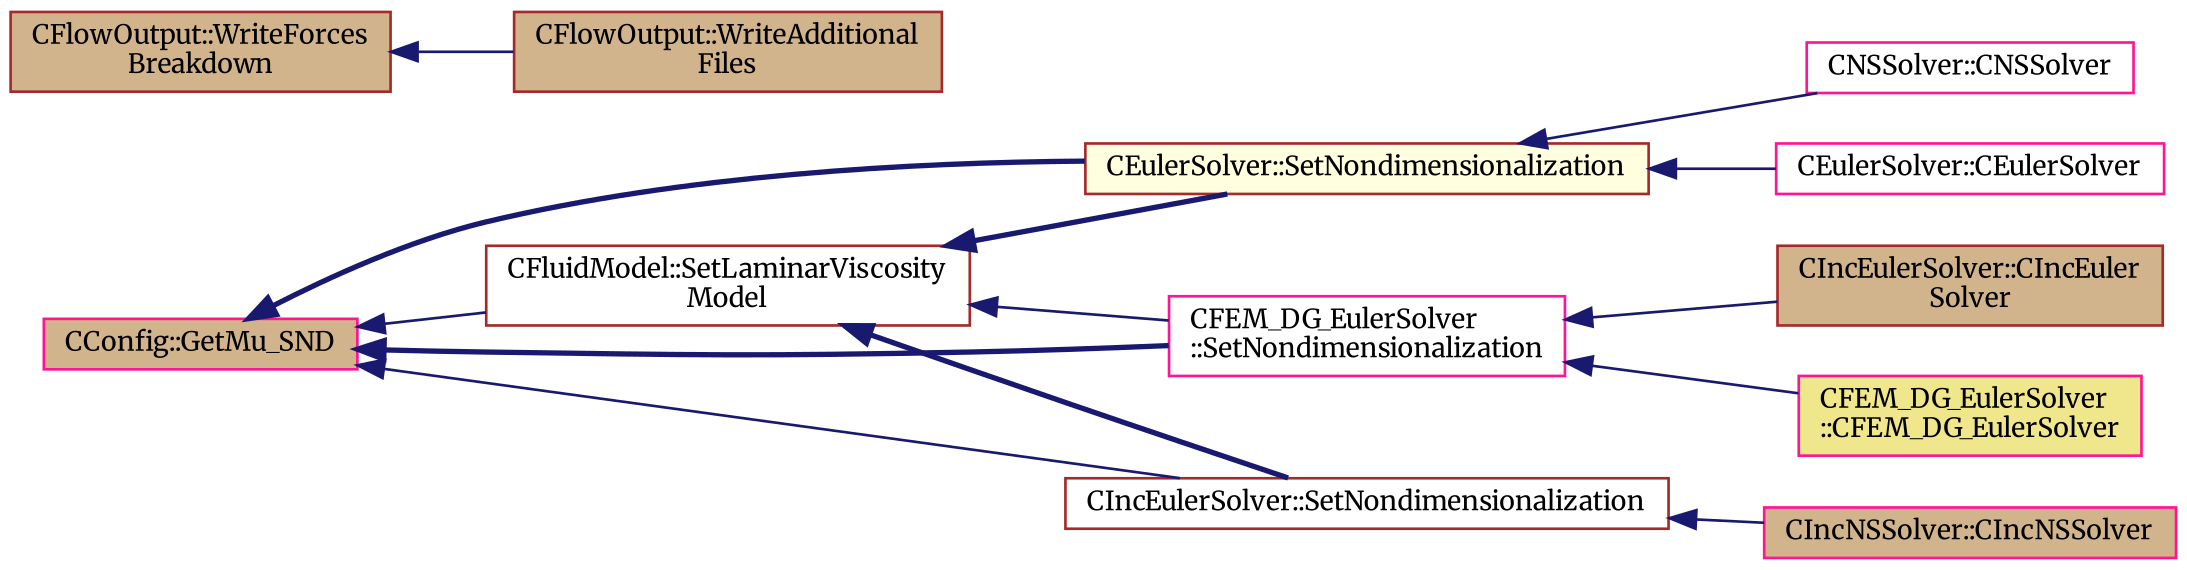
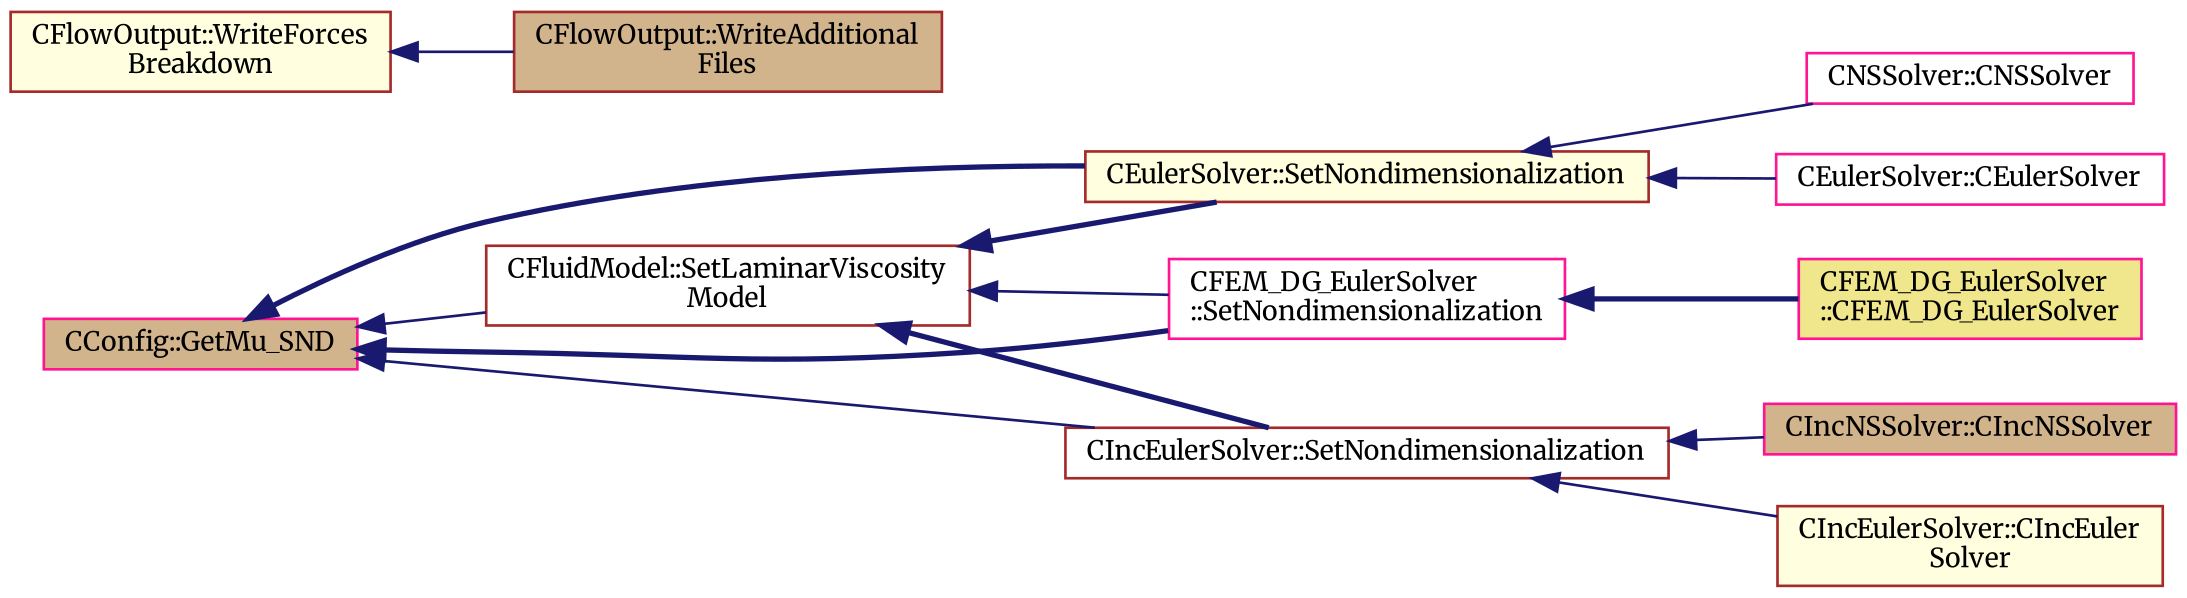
node "CFlowOutput::WriteForces Breakdown": fillcolor tan -> lightyellow
node "CIncEulerSolver::CIncEuler Solver": fillcolor tan -> lightyellow
edge "CIncEulerSolver::CIncEuler Solver" -> "CFEM_DG_EulerSolver ::SetNondimensionalization": now "CIncEulerSolver::CIncEuler Solver" -> "CIncEulerSolver::SetNondimensionalization"
edge "CFEM_DG_EulerSolver ::CFEM_DG_EulerSolver" -> "CFEM_DG_EulerSolver ::SetNondimensionalization": style solid -> bold
